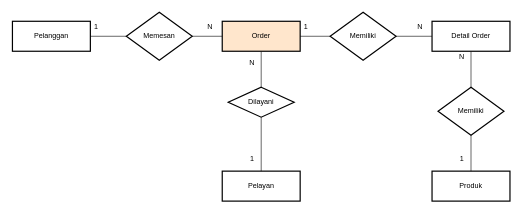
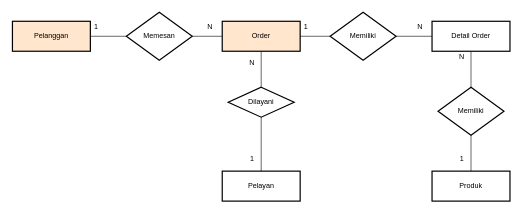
node "Pelanggan": fillcolor #ffffff -> #ffe6cc
